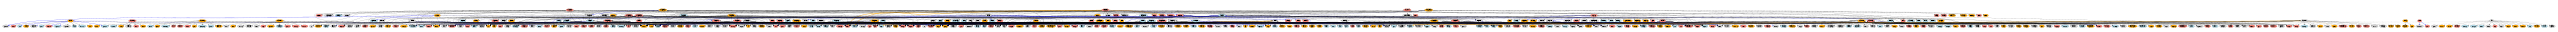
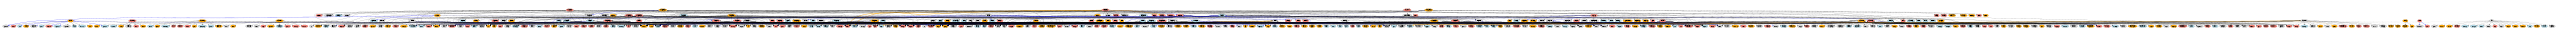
node "KDM1A": removed
node "CDC20": fillcolor orange -> lightgrey
node "NOP56": added
